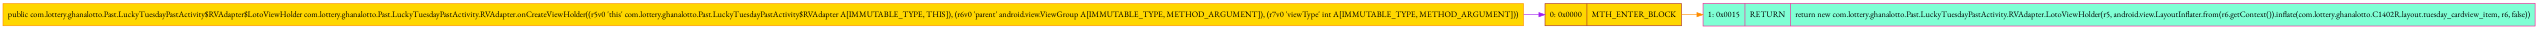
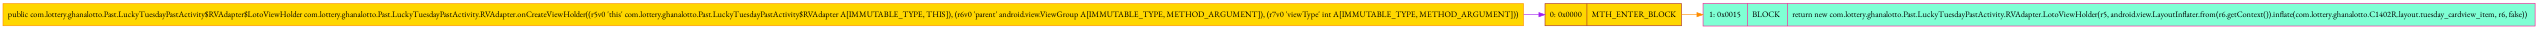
node "1: 0x0015": text "RETURN" -> "BLOCK"
